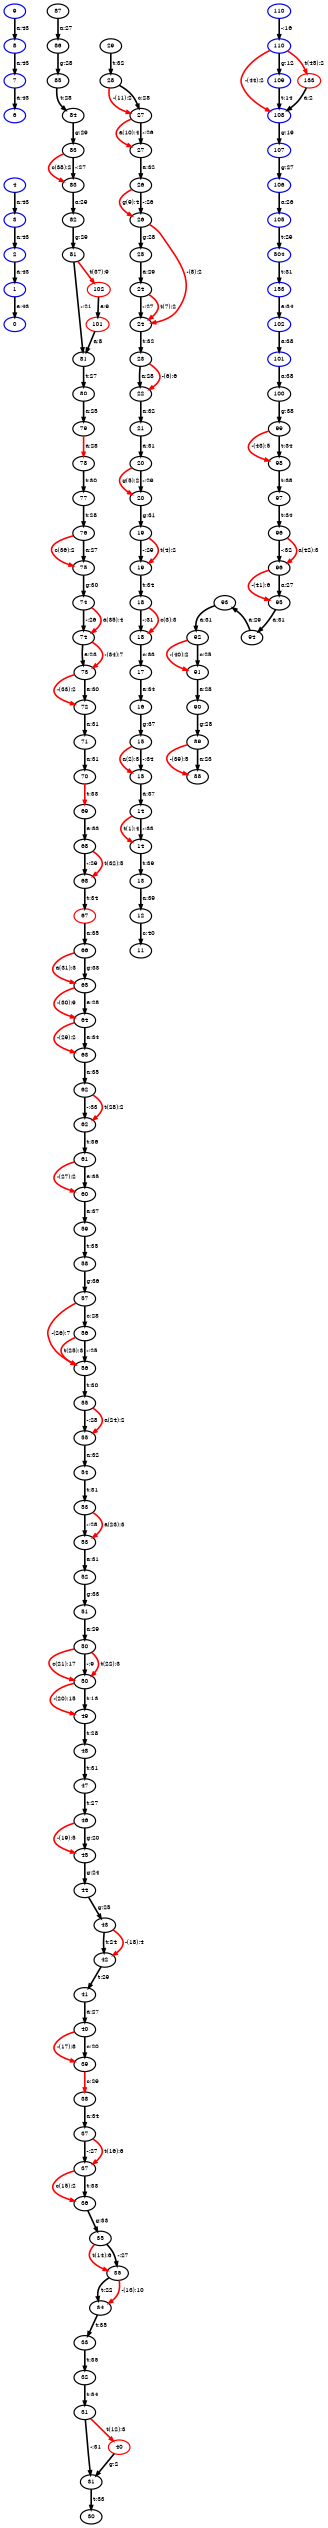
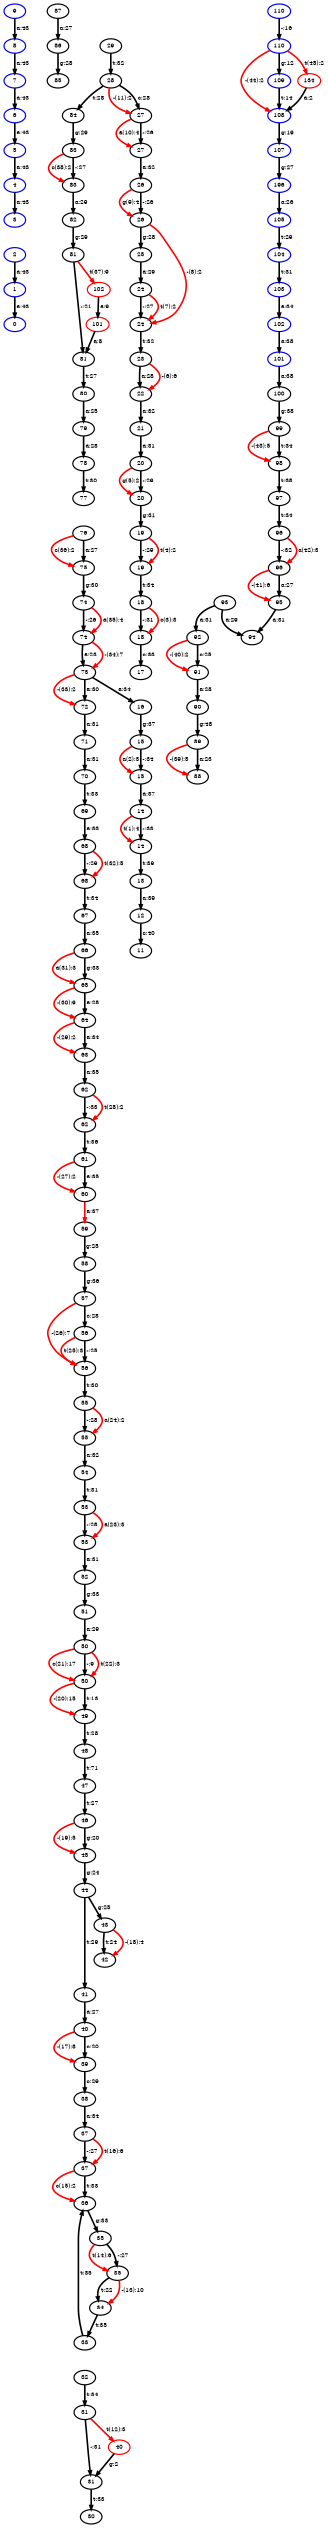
node "133": label "133" -> "134"
edge "85" -> "84": now "28" -> "84"
node "5": added
node "106": label "106" -> "196"
edge "3" -> "2": removed, label "a:43"
node "504": label "504" -> "104"
node "153": label "153" -> "103"
edge "79" -> "78": color red -> black
edge "77" -> "76": removed, label "t:28"
edge "94" -> "93": reversed
edge "17" -> "16": now "73" -> "16"
edge "90" -> "89": label " g:28  " -> " g:48  "
edge "70" -> "69": color red -> black
node "67": color red -> black
edge "60" -> "59": color black -> red
edge "59" -> "58": label " t:35  " -> " g:25  "
edge "48" -> "47": label " t:31  " -> " t:71  "
edge "42" -> "41": now "44" -> "41"
edge "39" -> "38": color red -> black
edge "33" -> "32": now "33" -> "36"
